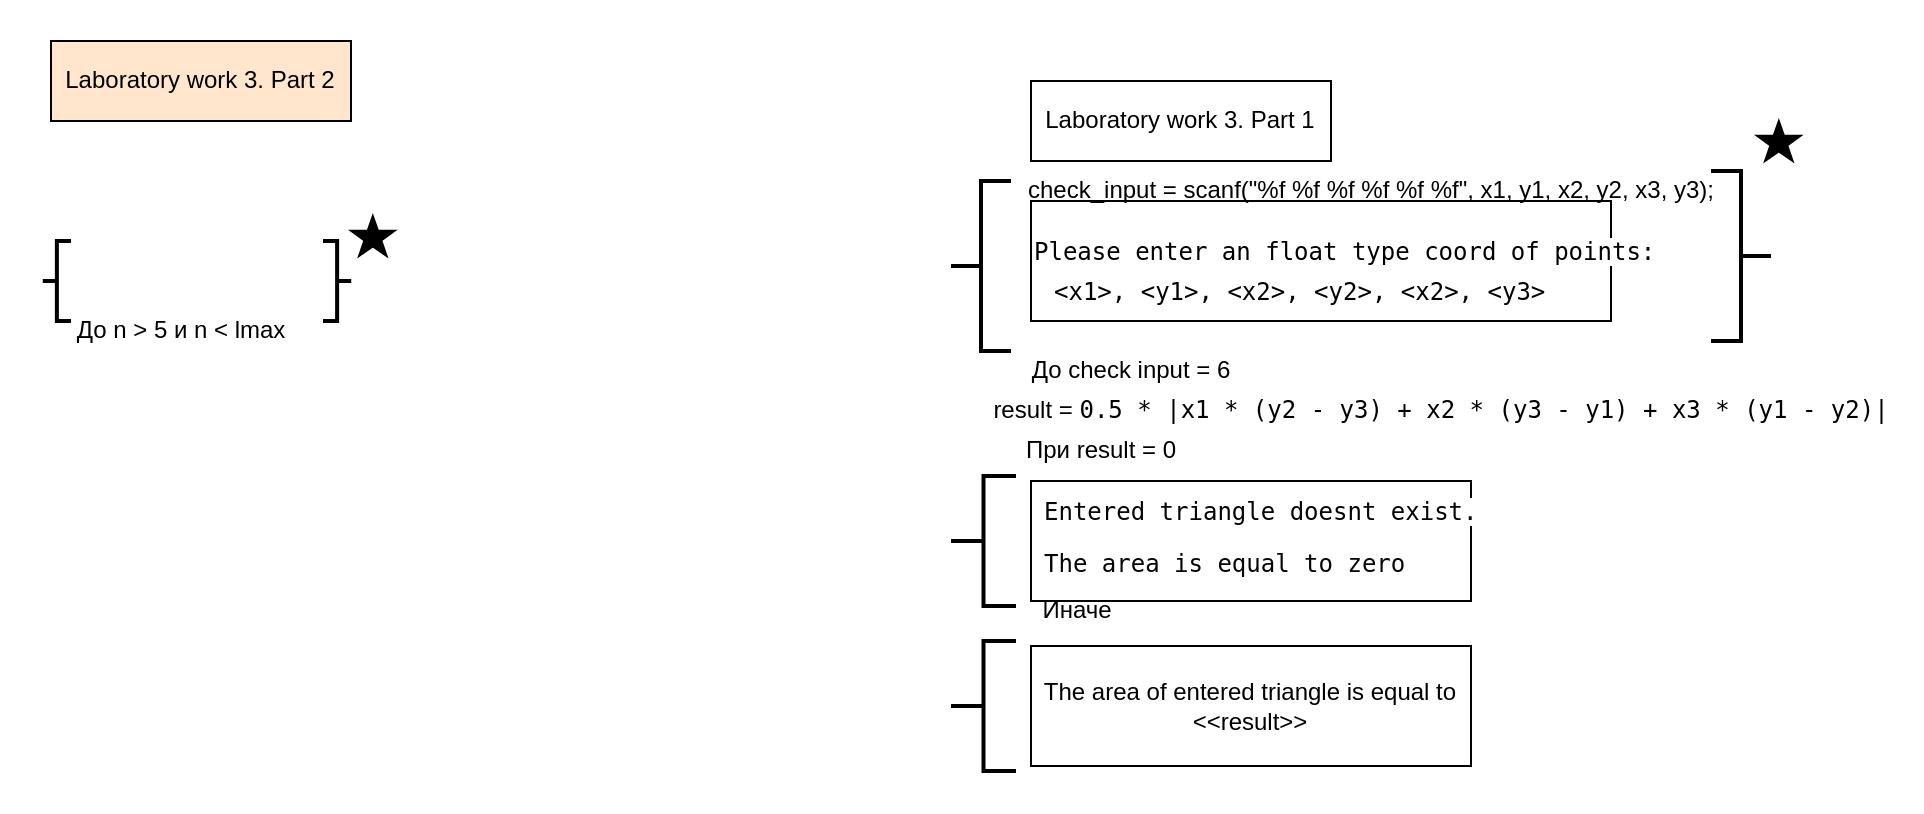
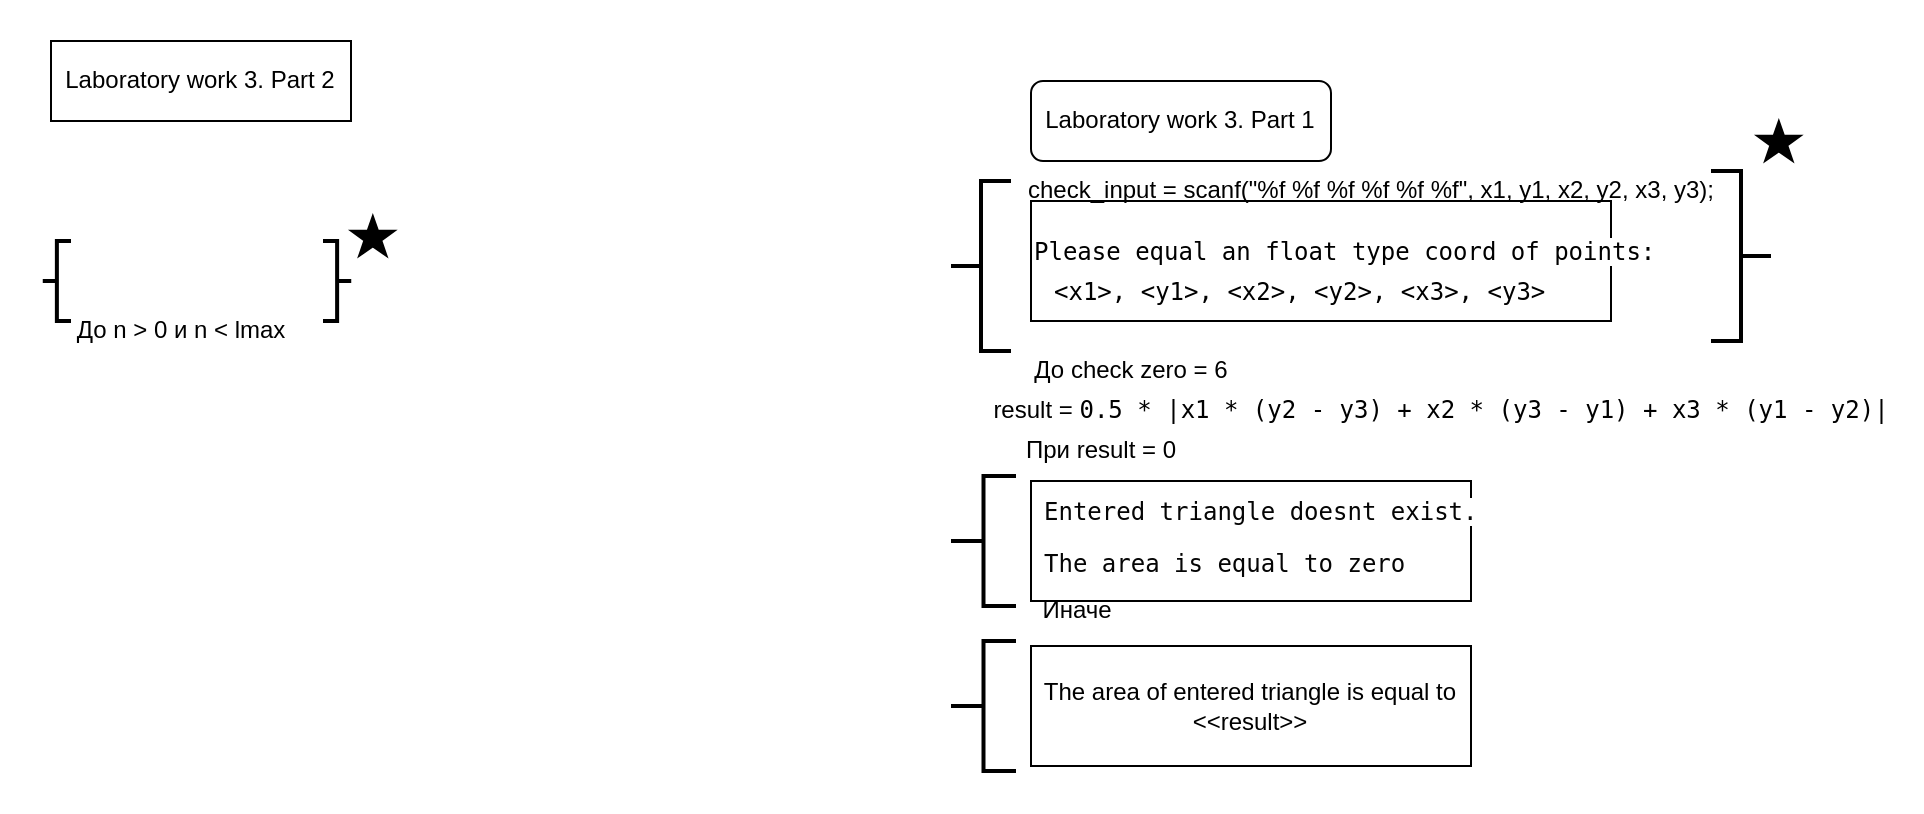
node "Laboratory work 3. Part 2": fillcolor #ffe6cc -> #ffffff
node "Laboratory work 3. Part 1": shape rectangle -> rounded rectangle
node "Please enter an float type coord of points:": label "Please enter an float type coord of points:" -> "Please equal an float type coord of points:"
node "<x1>, <y1>, <x2>, <y2>, <x2>, <y3>": label "<x1>, <y1>, <x2>, <y2>, <x2>, <y3>" -> "<x1>, <y1>, <x2>, <y2>, <x3>, <y3>"
node "До n > 5 и n < lmax": label "До n > 5 и n < lmax" -> "До n > 0 и n < lmax"
node "До check input = 6": label "До check input = 6" -> "До check zero = 6"
